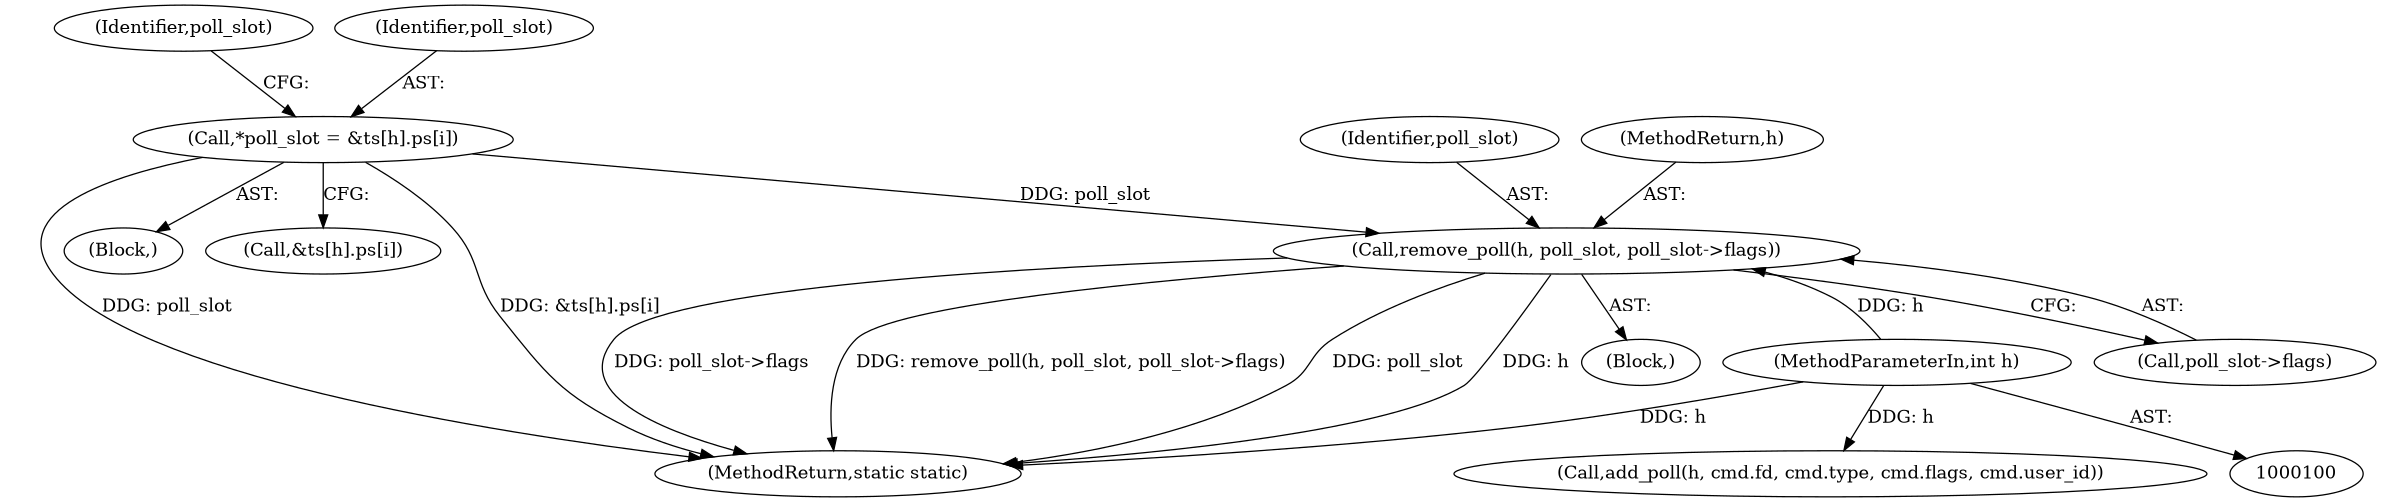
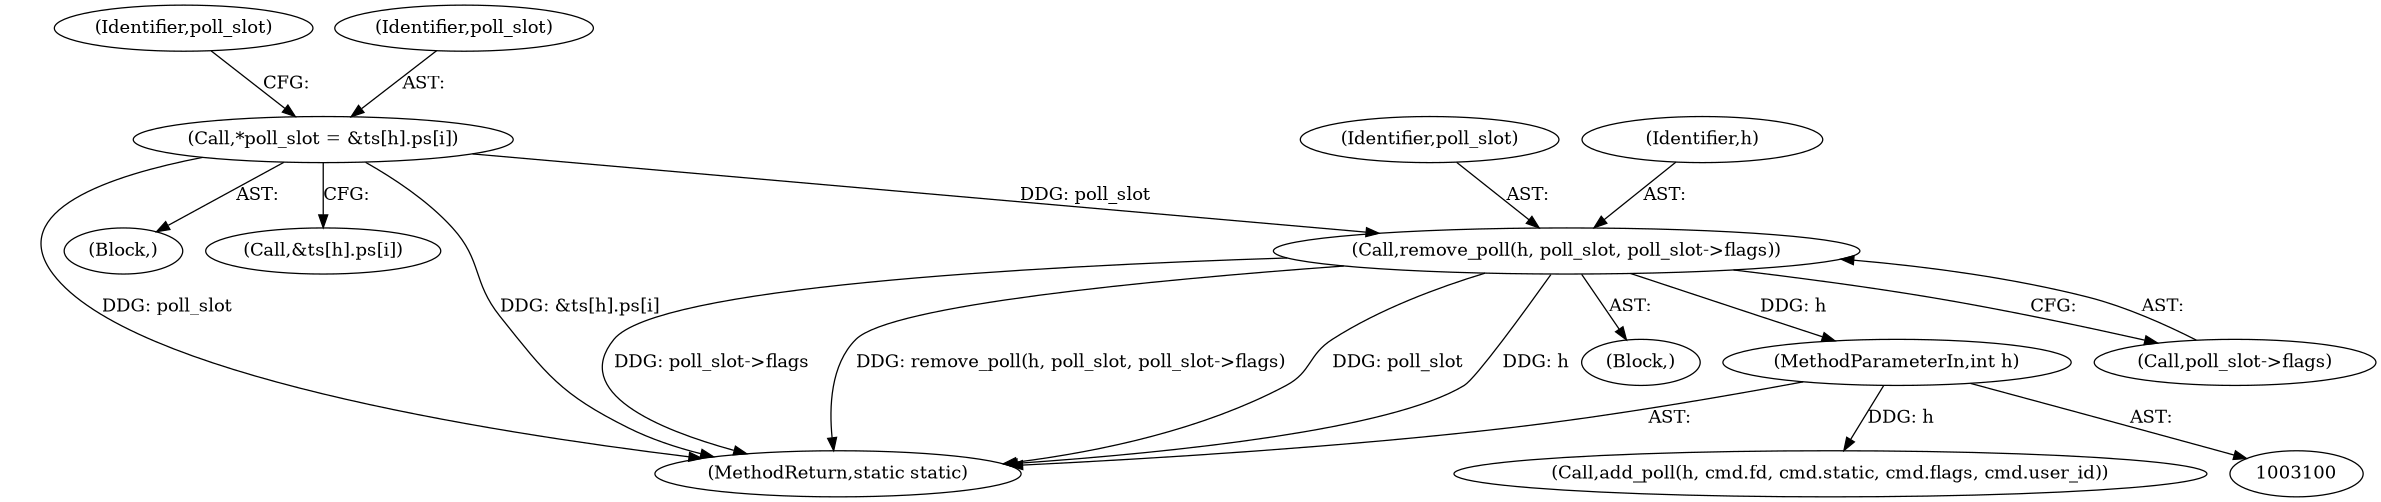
node "(MethodReturn,h)": label "(MethodReturn,h)" -> "(Identifier,h)"
edge "(MethodParameterIn,int h)" -> "(Call,remove_poll(h, poll_slot, poll_slot->flags))": reversed
edge "(MethodParameterIn,int h)" -> "(MethodReturn,static static)": label "DDG: h" -> "AST: "
node "(Call,add_poll(h, cmd.fd, cmd.type, cmd.flags, cmd.user_id))": label "(Call,add_poll(h, cmd.fd, cmd.type, cmd.flags, cmd.user_id))" -> "(Call,add_poll(h, cmd.fd, cmd.static, cmd.flags, cmd.user_id))"
node "1000100": label "1000100" -> "1003100"
